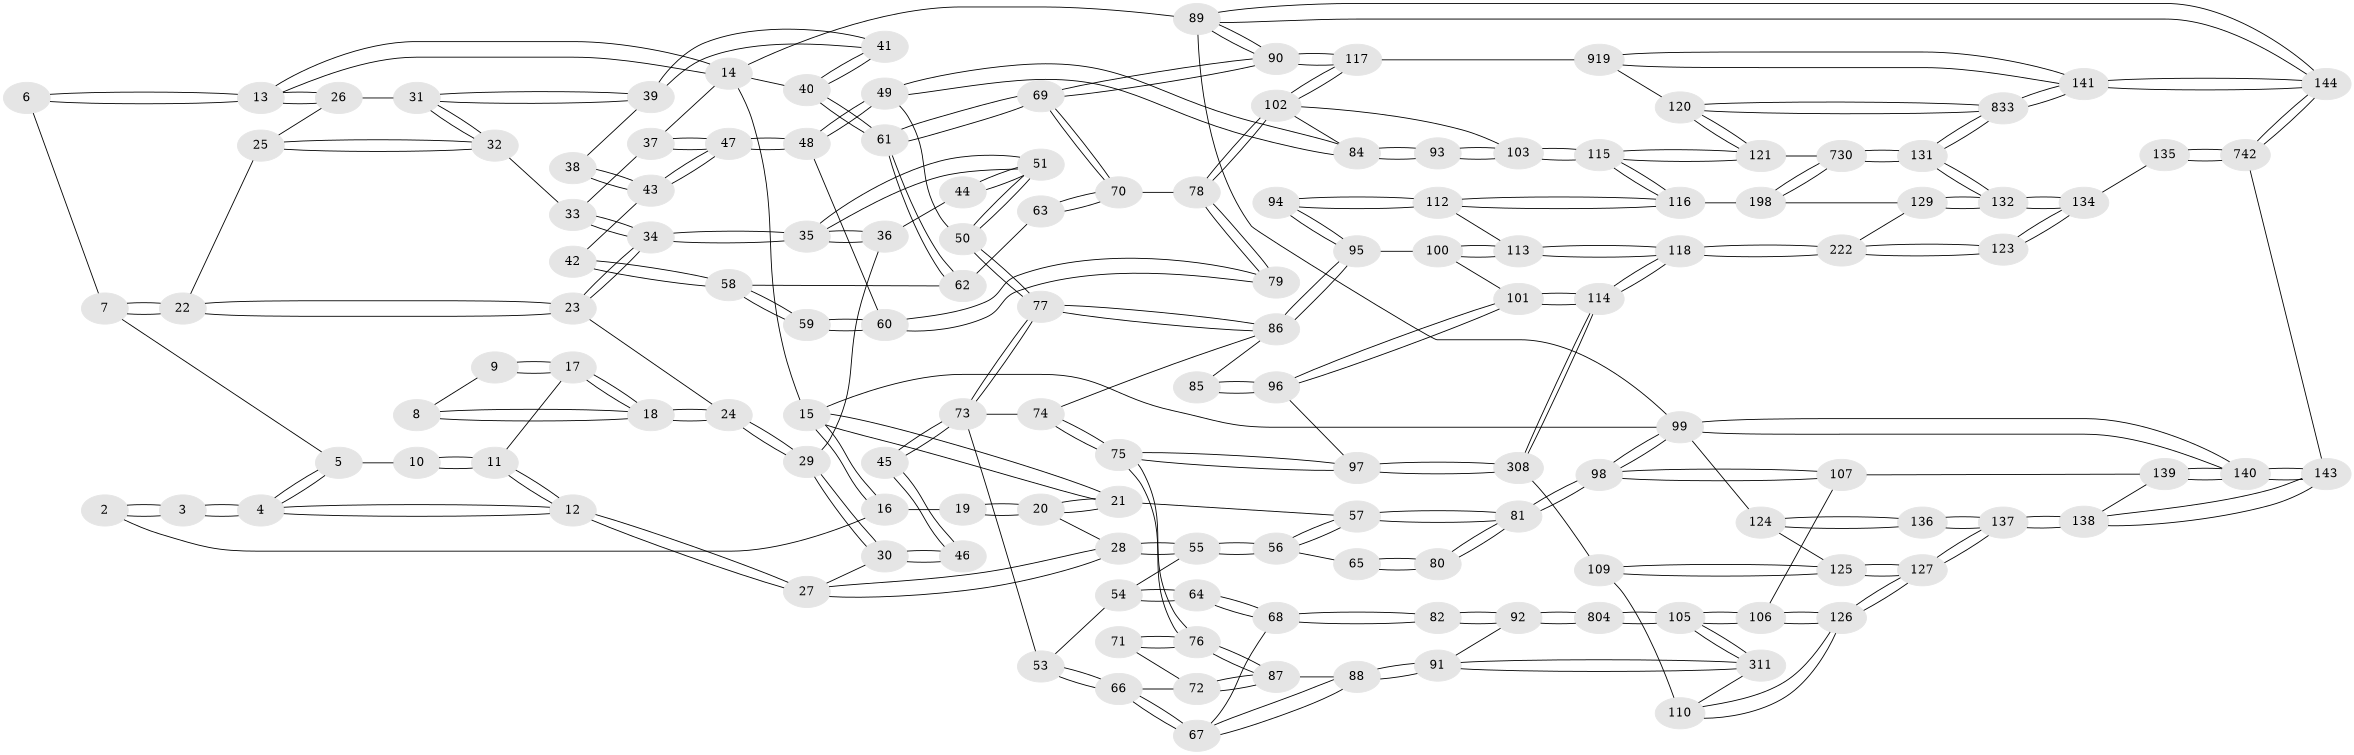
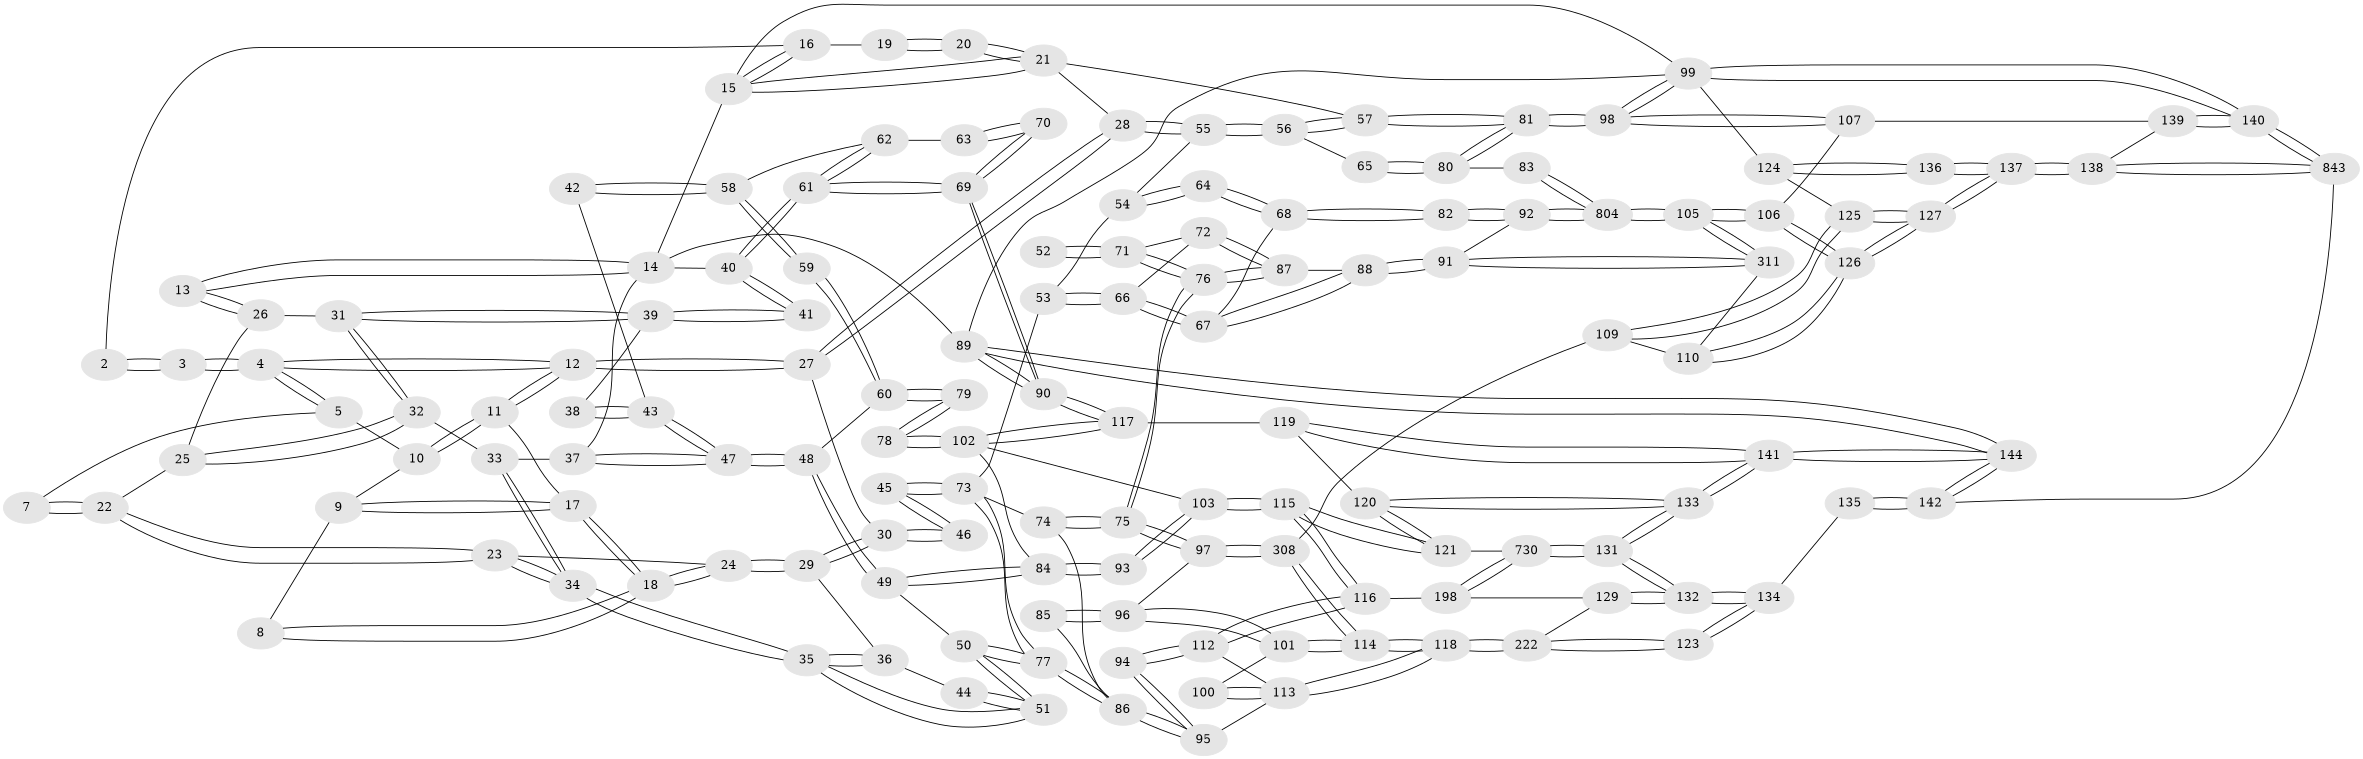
node "919": label "919" -> "119"
node "6": removed
node "833": label "833" -> "133"
node "742": label "742" -> "142"
node "83": added
edge "70" -- "78": removed
edge "95" -- "100": now "95" -- "113"
node "52": added
node "143": label "143" -> "843"
edge "10" -- "9": added
edge "20" -- "28": now "21" -- "28"
